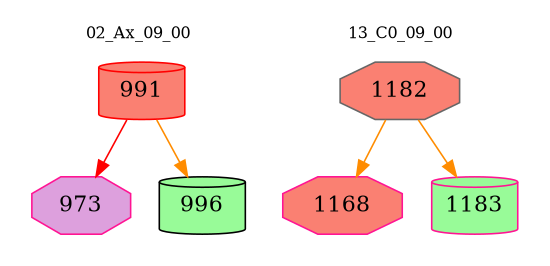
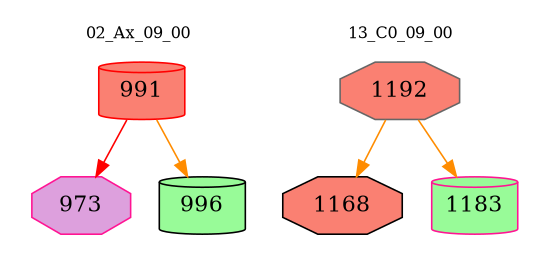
node "1182": label "1182" -> "1192"
node "1168": color deeppink -> black
